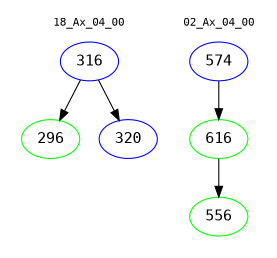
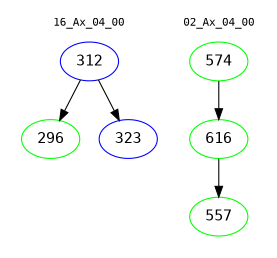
cluster "18_Ax_04_00": label "18_Ax_04_00" -> "16_Ax_04_00"
node "316": label "316" -> "312"
node "574": color blue -> green
node "320": label "320" -> "323"
node "556": label "556" -> "557"
